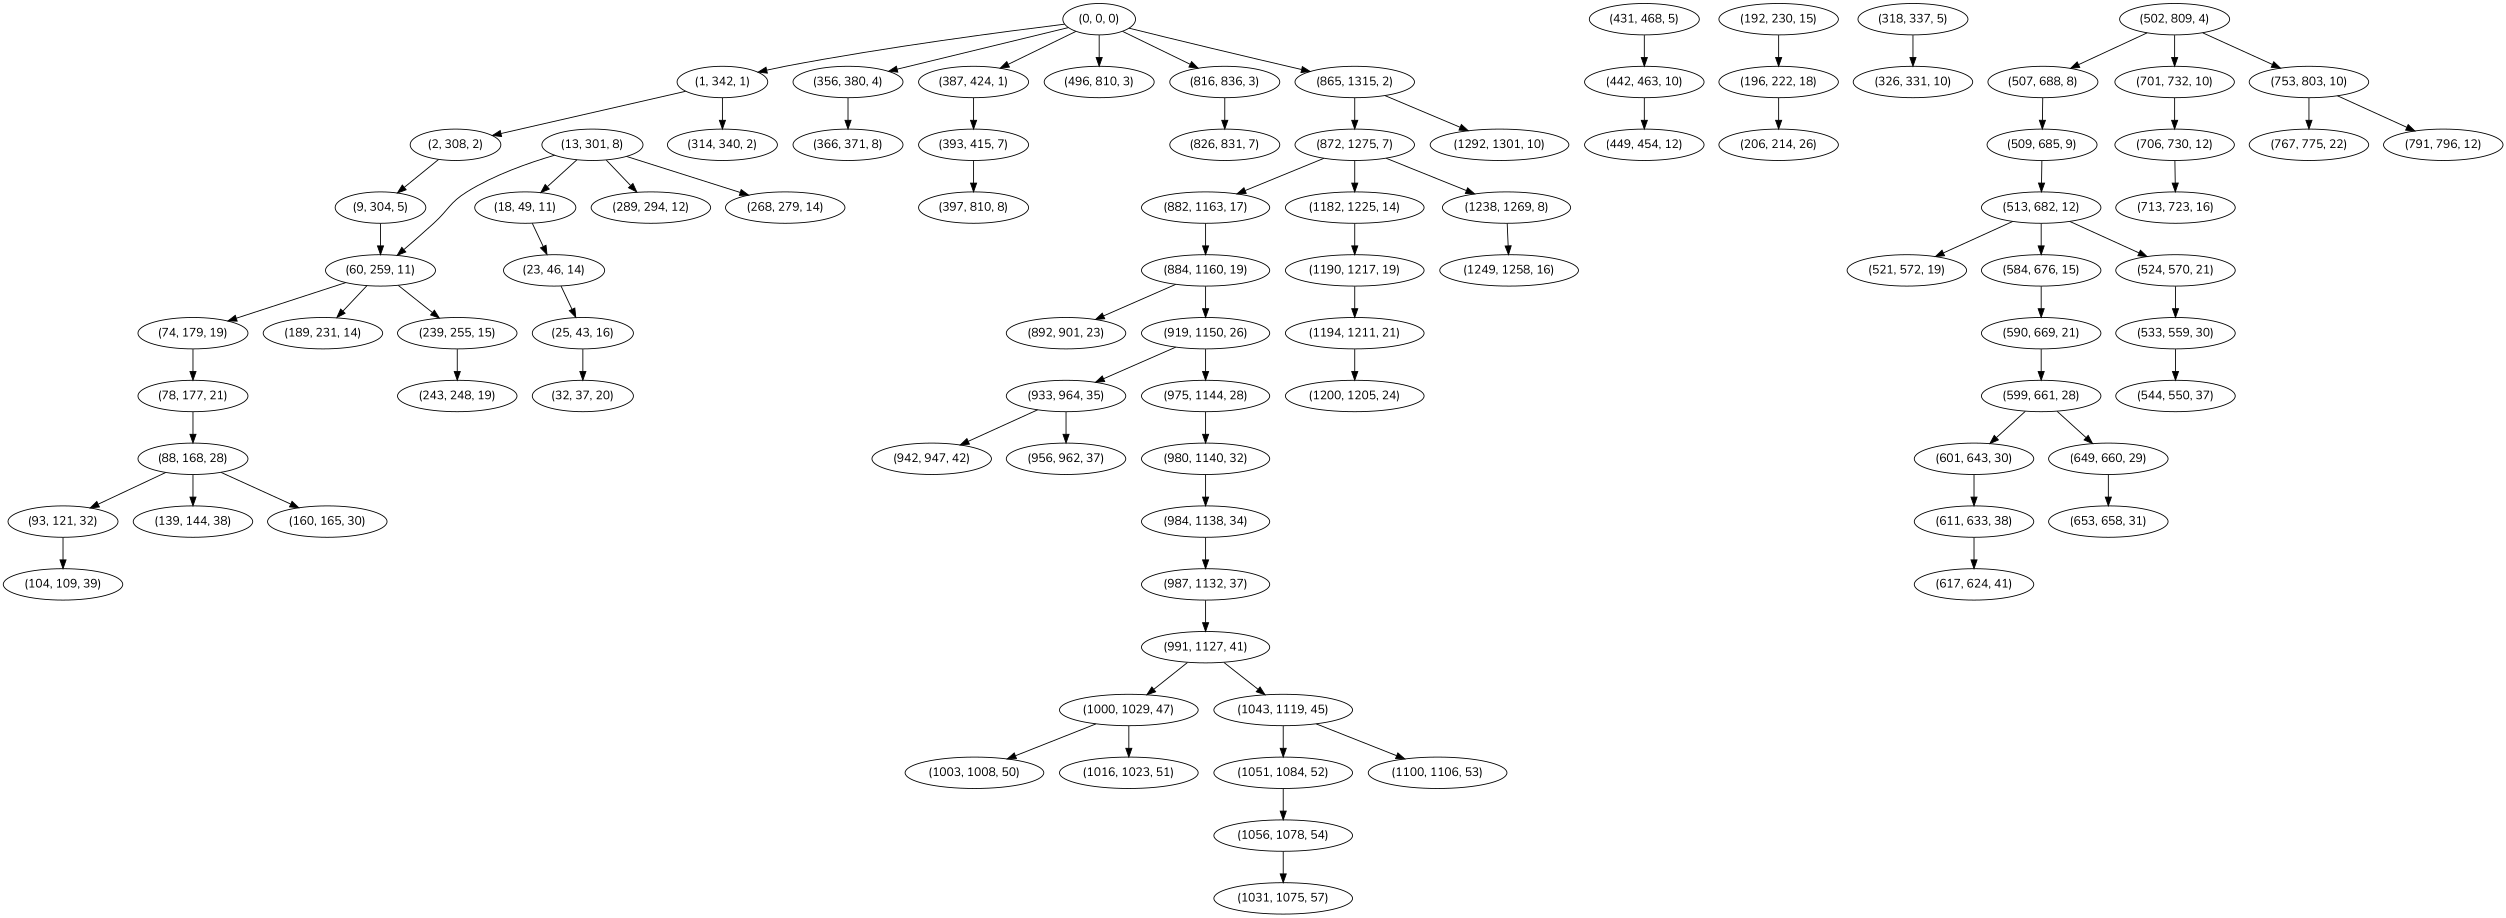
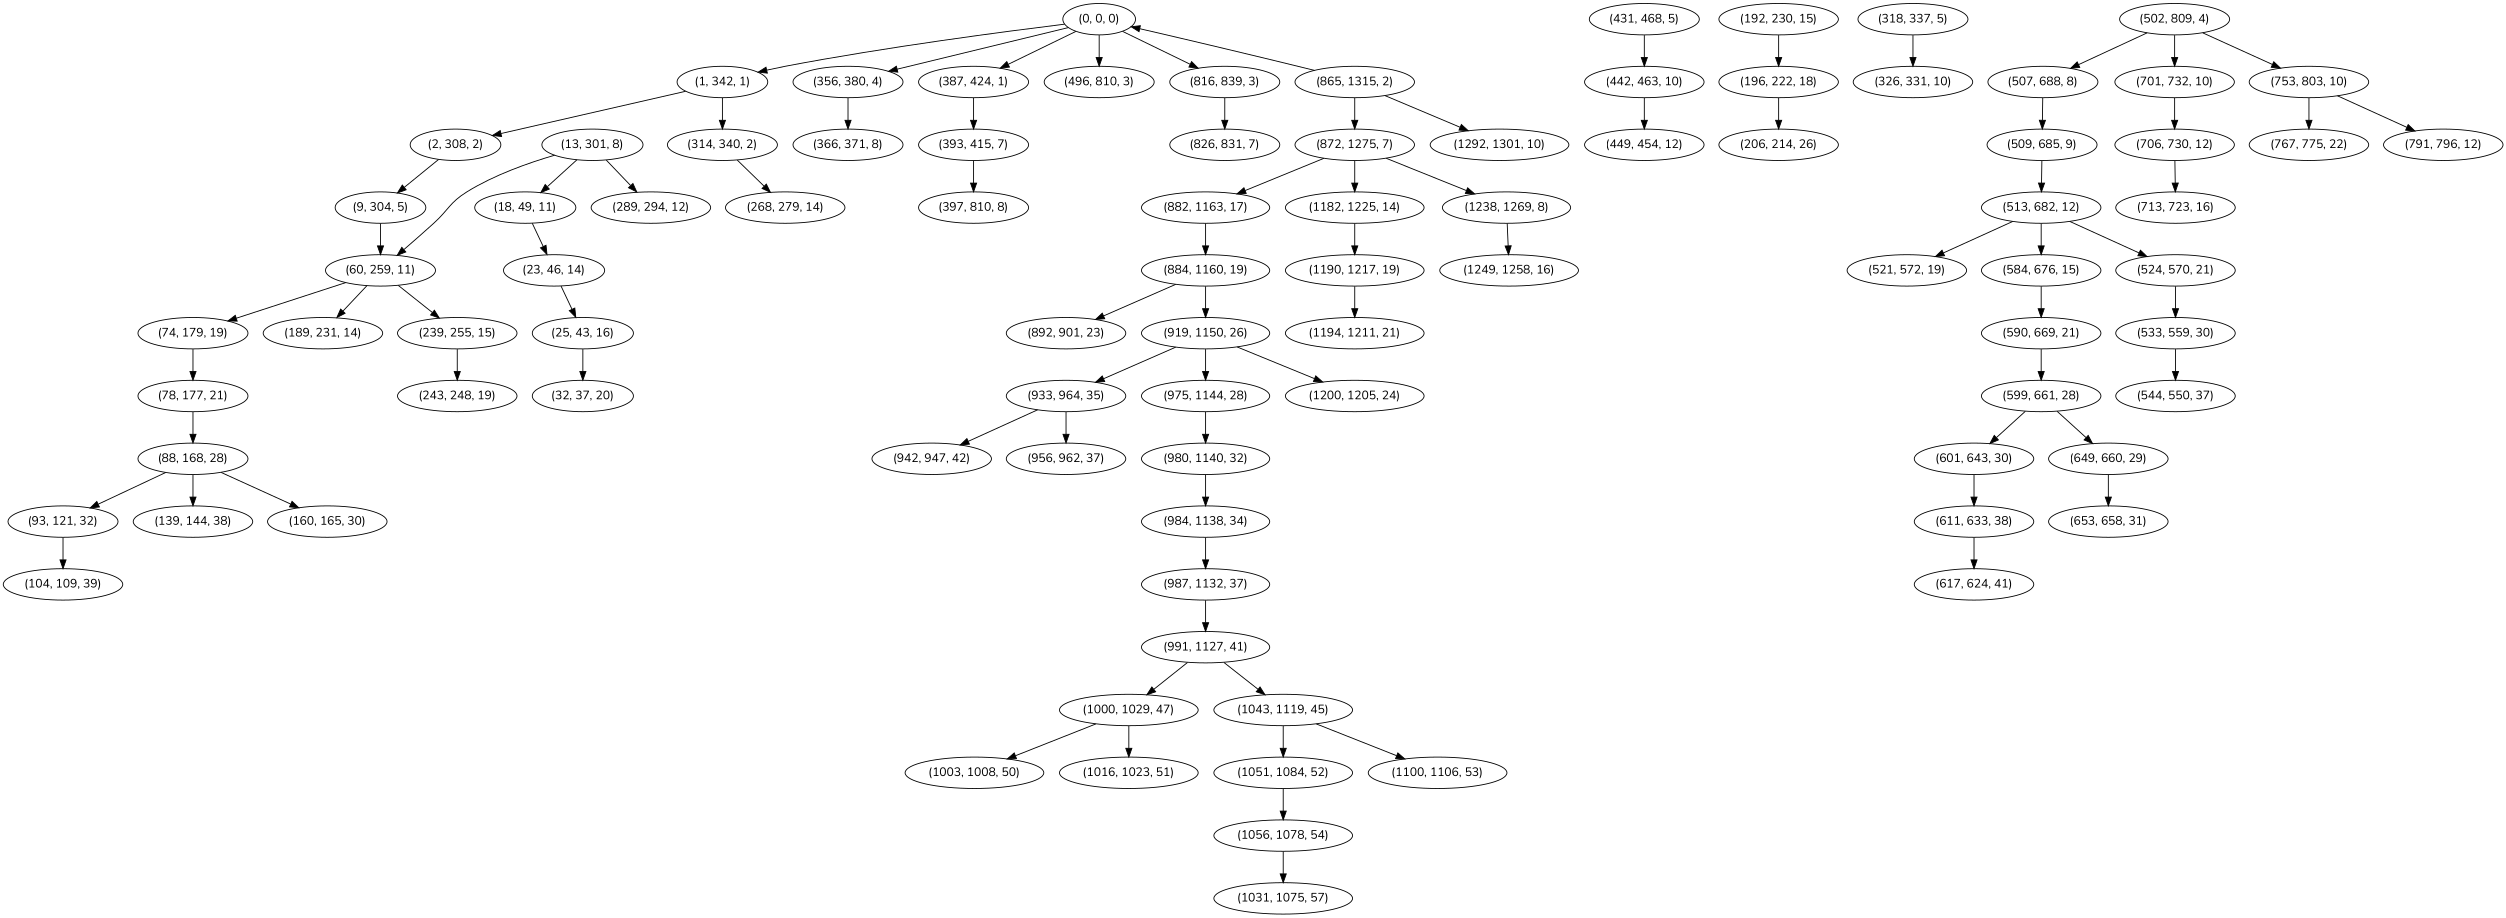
edge "(0, 0, 0)" -> "(865, 1315, 2)": reversed
node "(816, 836, 3)": label "(816, 836, 3)" -> "(816, 839, 3)"
edge "(13, 301, 8)" -> "(268, 279, 14)": now "(314, 340, 2)" -> "(268, 279, 14)"
edge "(1194, 1211, 21)" -> "(1200, 1205, 24)": now "(919, 1150, 26)" -> "(1200, 1205, 24)"
